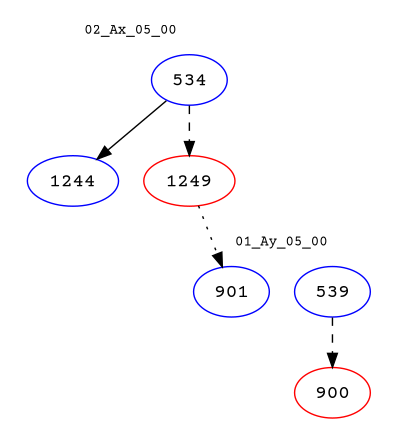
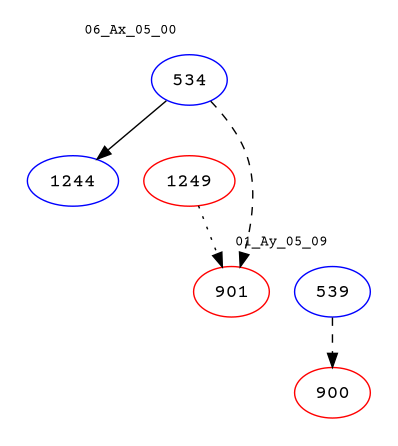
cluster "02_Ax_05_00": label "02_Ax_05_00" -> "06_Ax_05_00"
edge "534" -> "1249": now "534" -> "901"
cluster "01_Ay_05_00": label "01_Ay_05_00" -> "01_Ay_05_09"
node "901": color blue -> red
